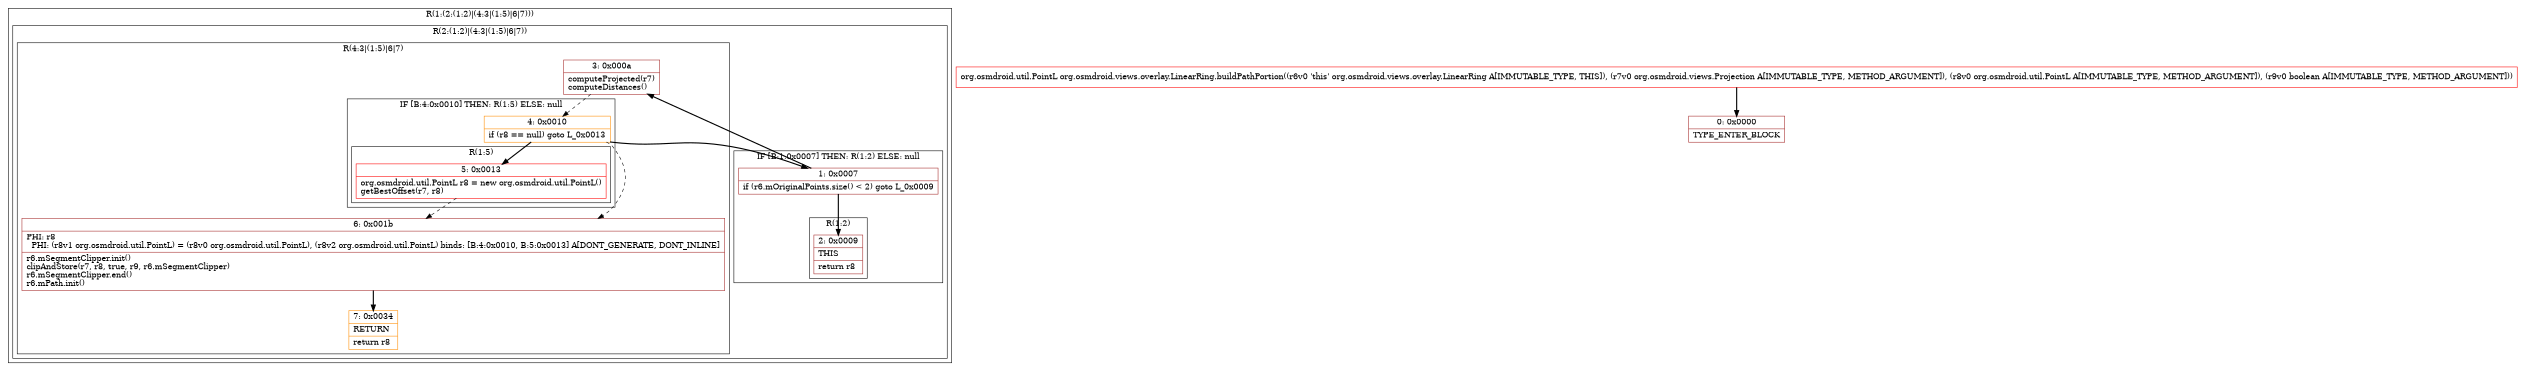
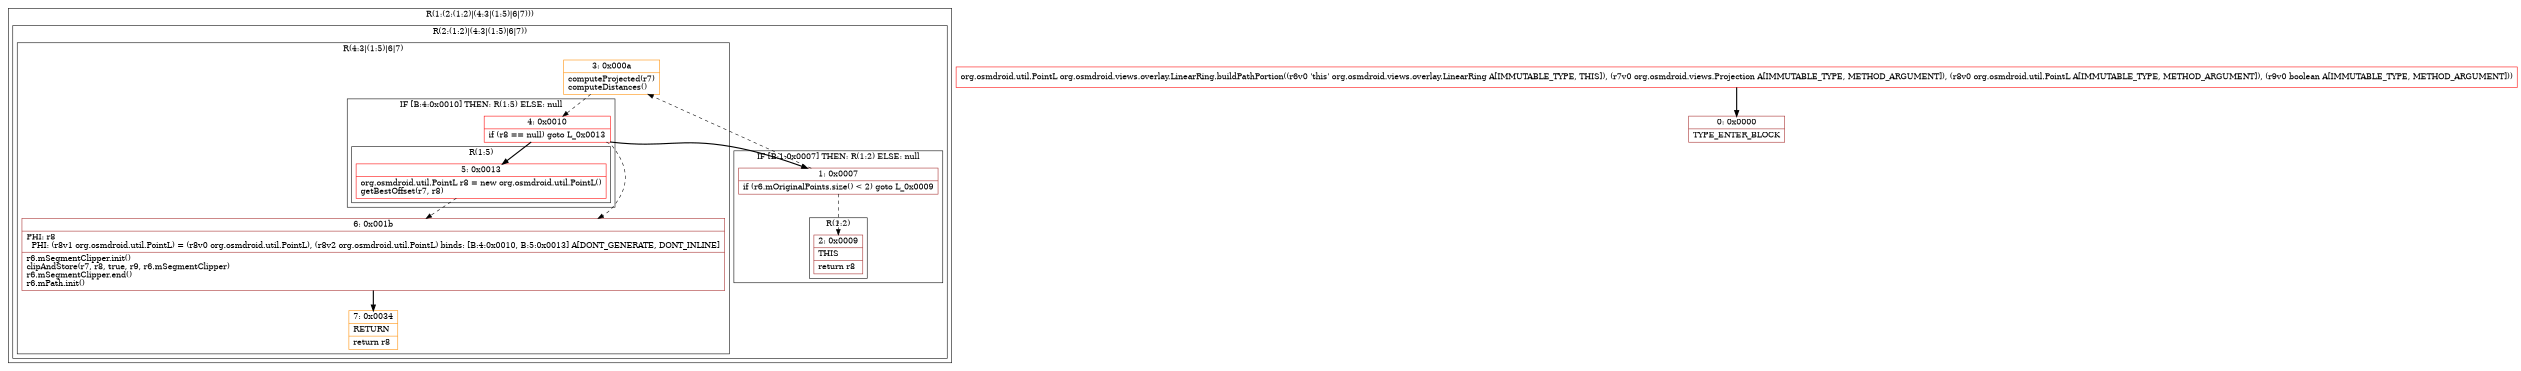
node "3: 0x000a": color brown -> darkorange
node "4: 0x0010": color darkorange -> red
edge "1: 0x0007" -> "3: 0x000a": style bold -> dashed
edge "1: 0x0007" -> "2: 0x0009": style bold -> dashed
